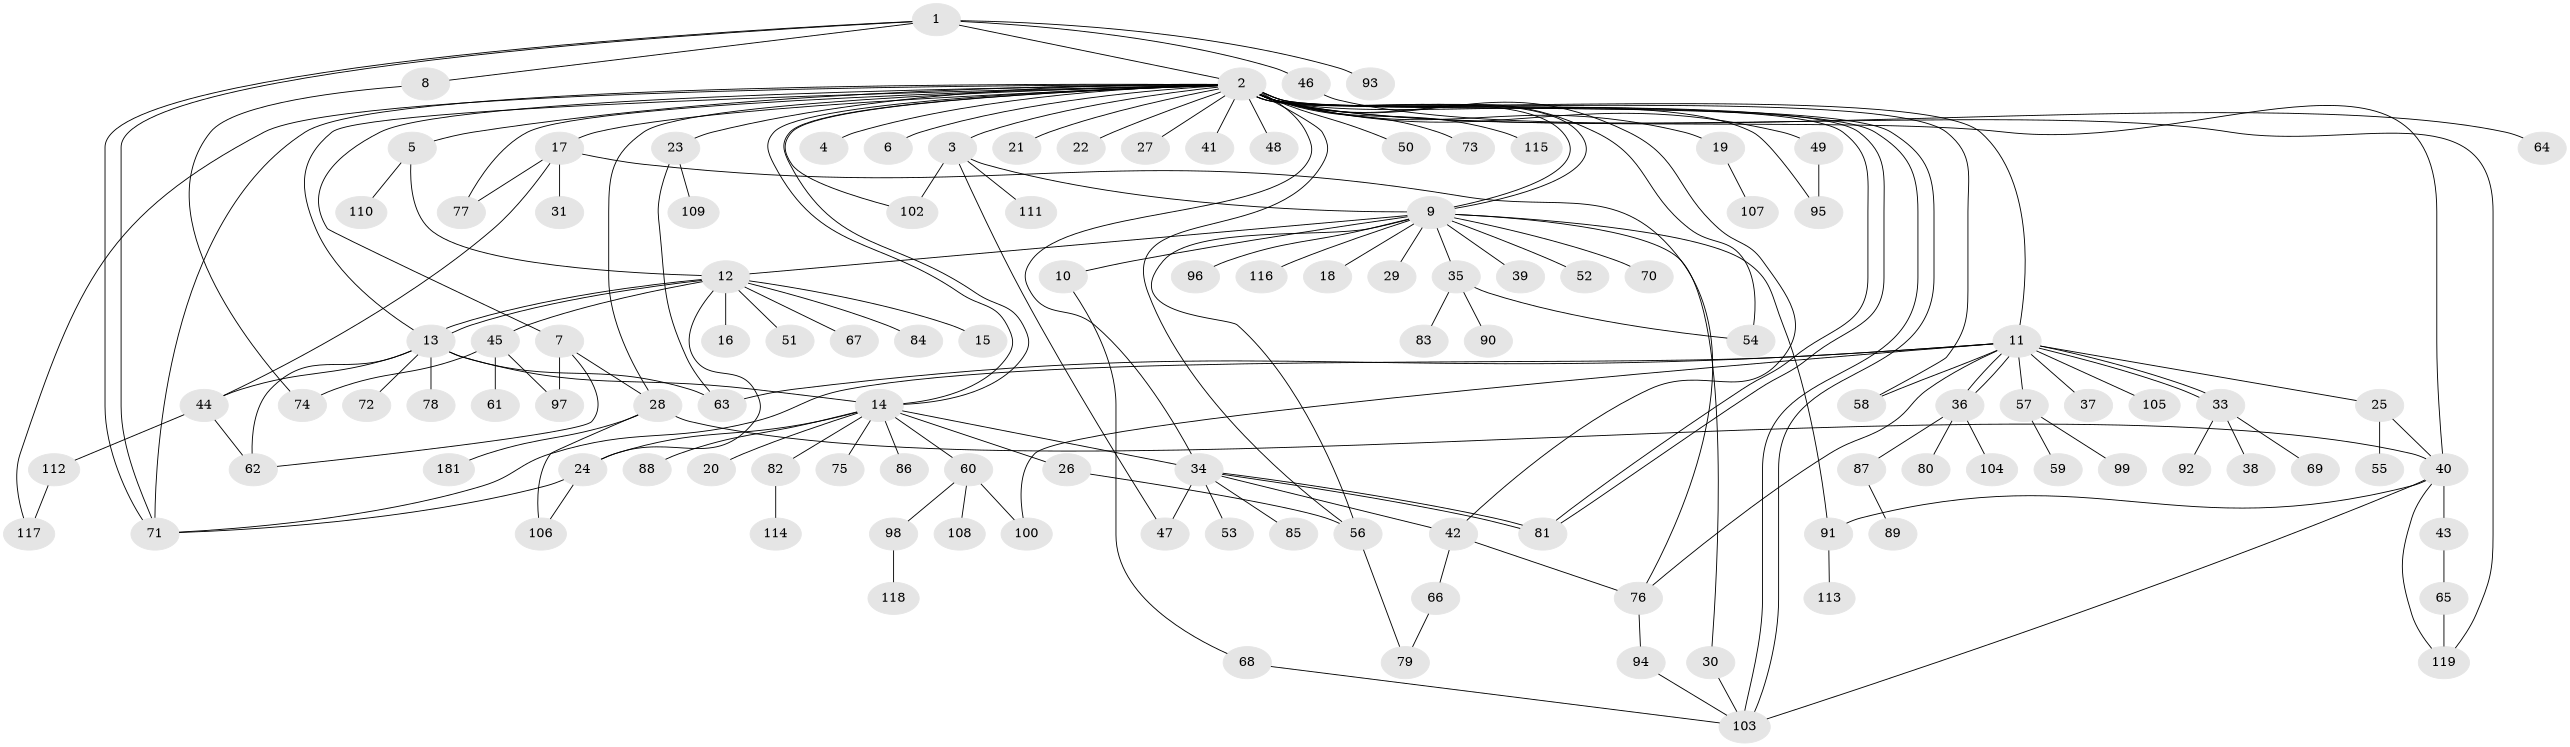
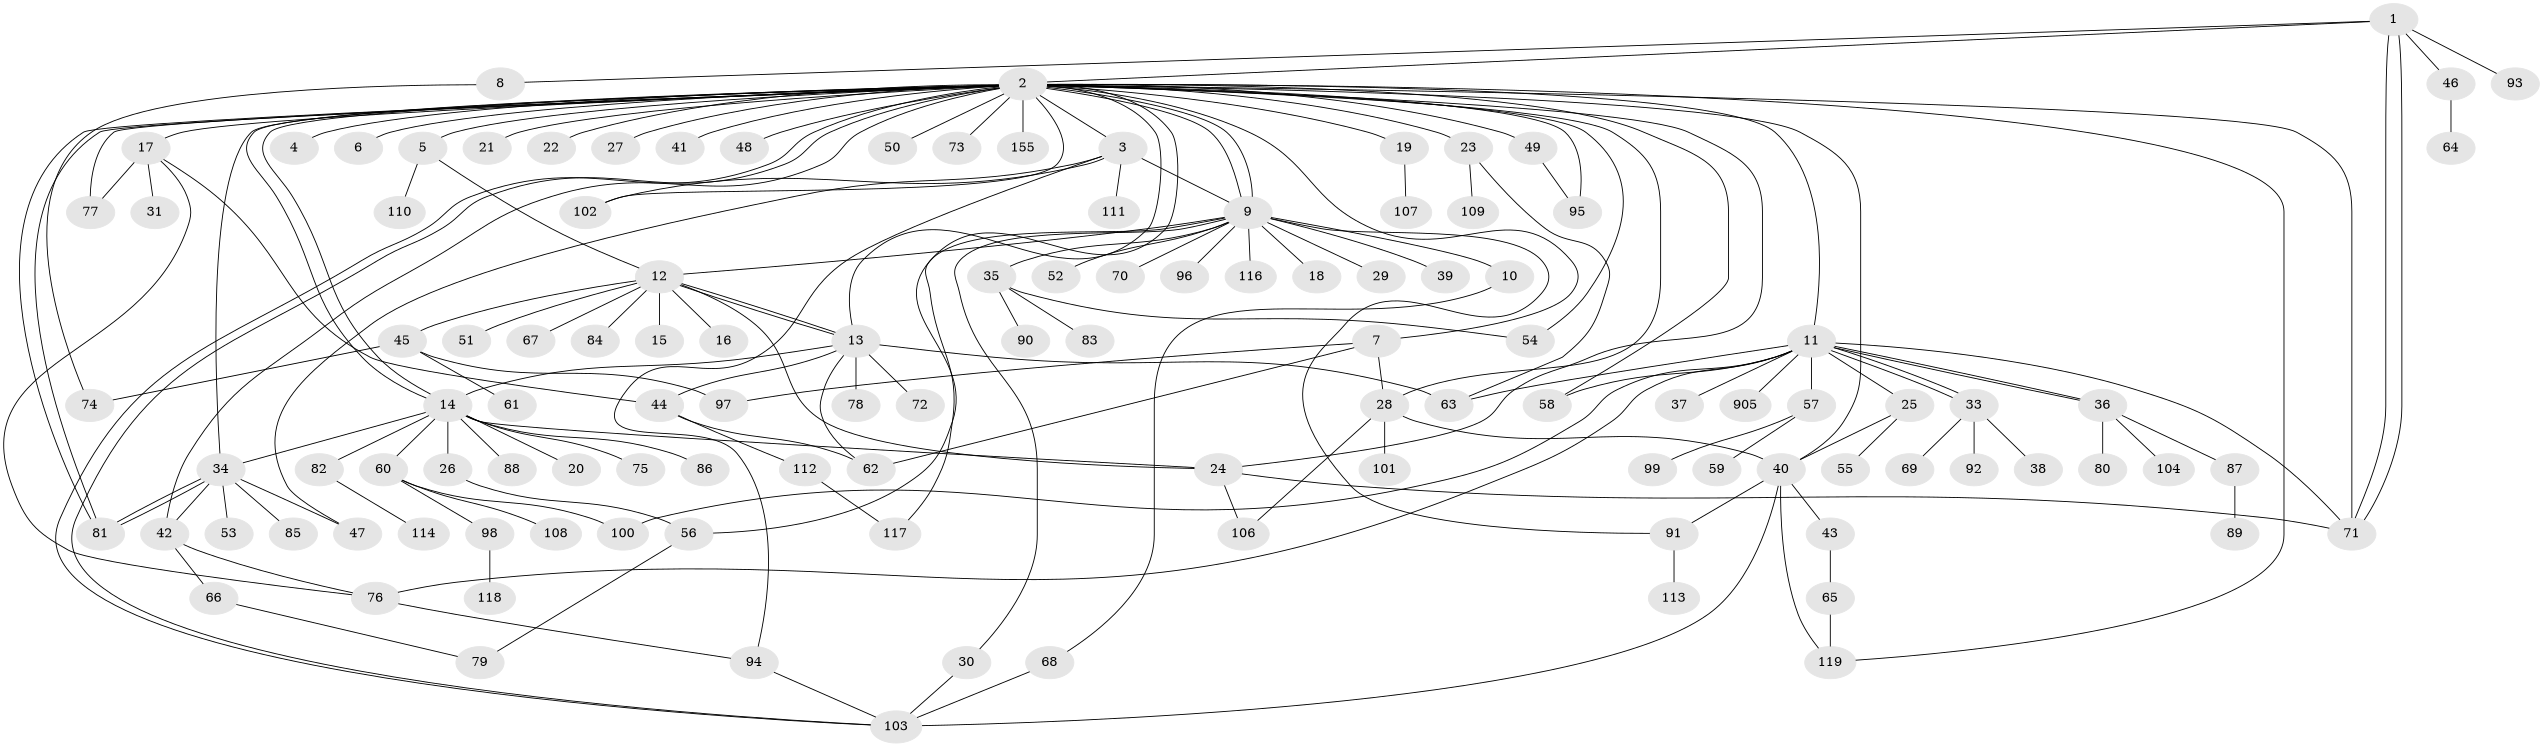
node "115": label "115" -> "155"
edge "2" -- "56": now "2" -- "24"
edge "3" -- "94": added
node "105": label "105" -> "905"
node "181": label "181" -> "101"
